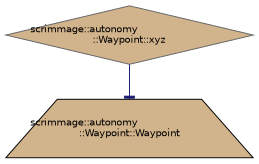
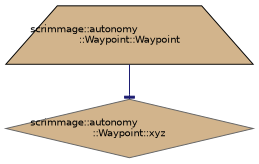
edge "scrimmage::autonomy ::Waypoint::xyz" -> "scrimmage::autonomy ::Waypoint::Waypoint": reversed
